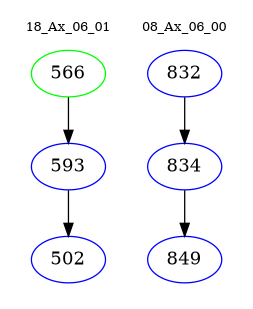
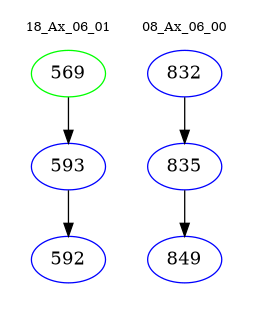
node "566": label "566" -> "569"
node "834": label "834" -> "835"
node "502": label "502" -> "592"
